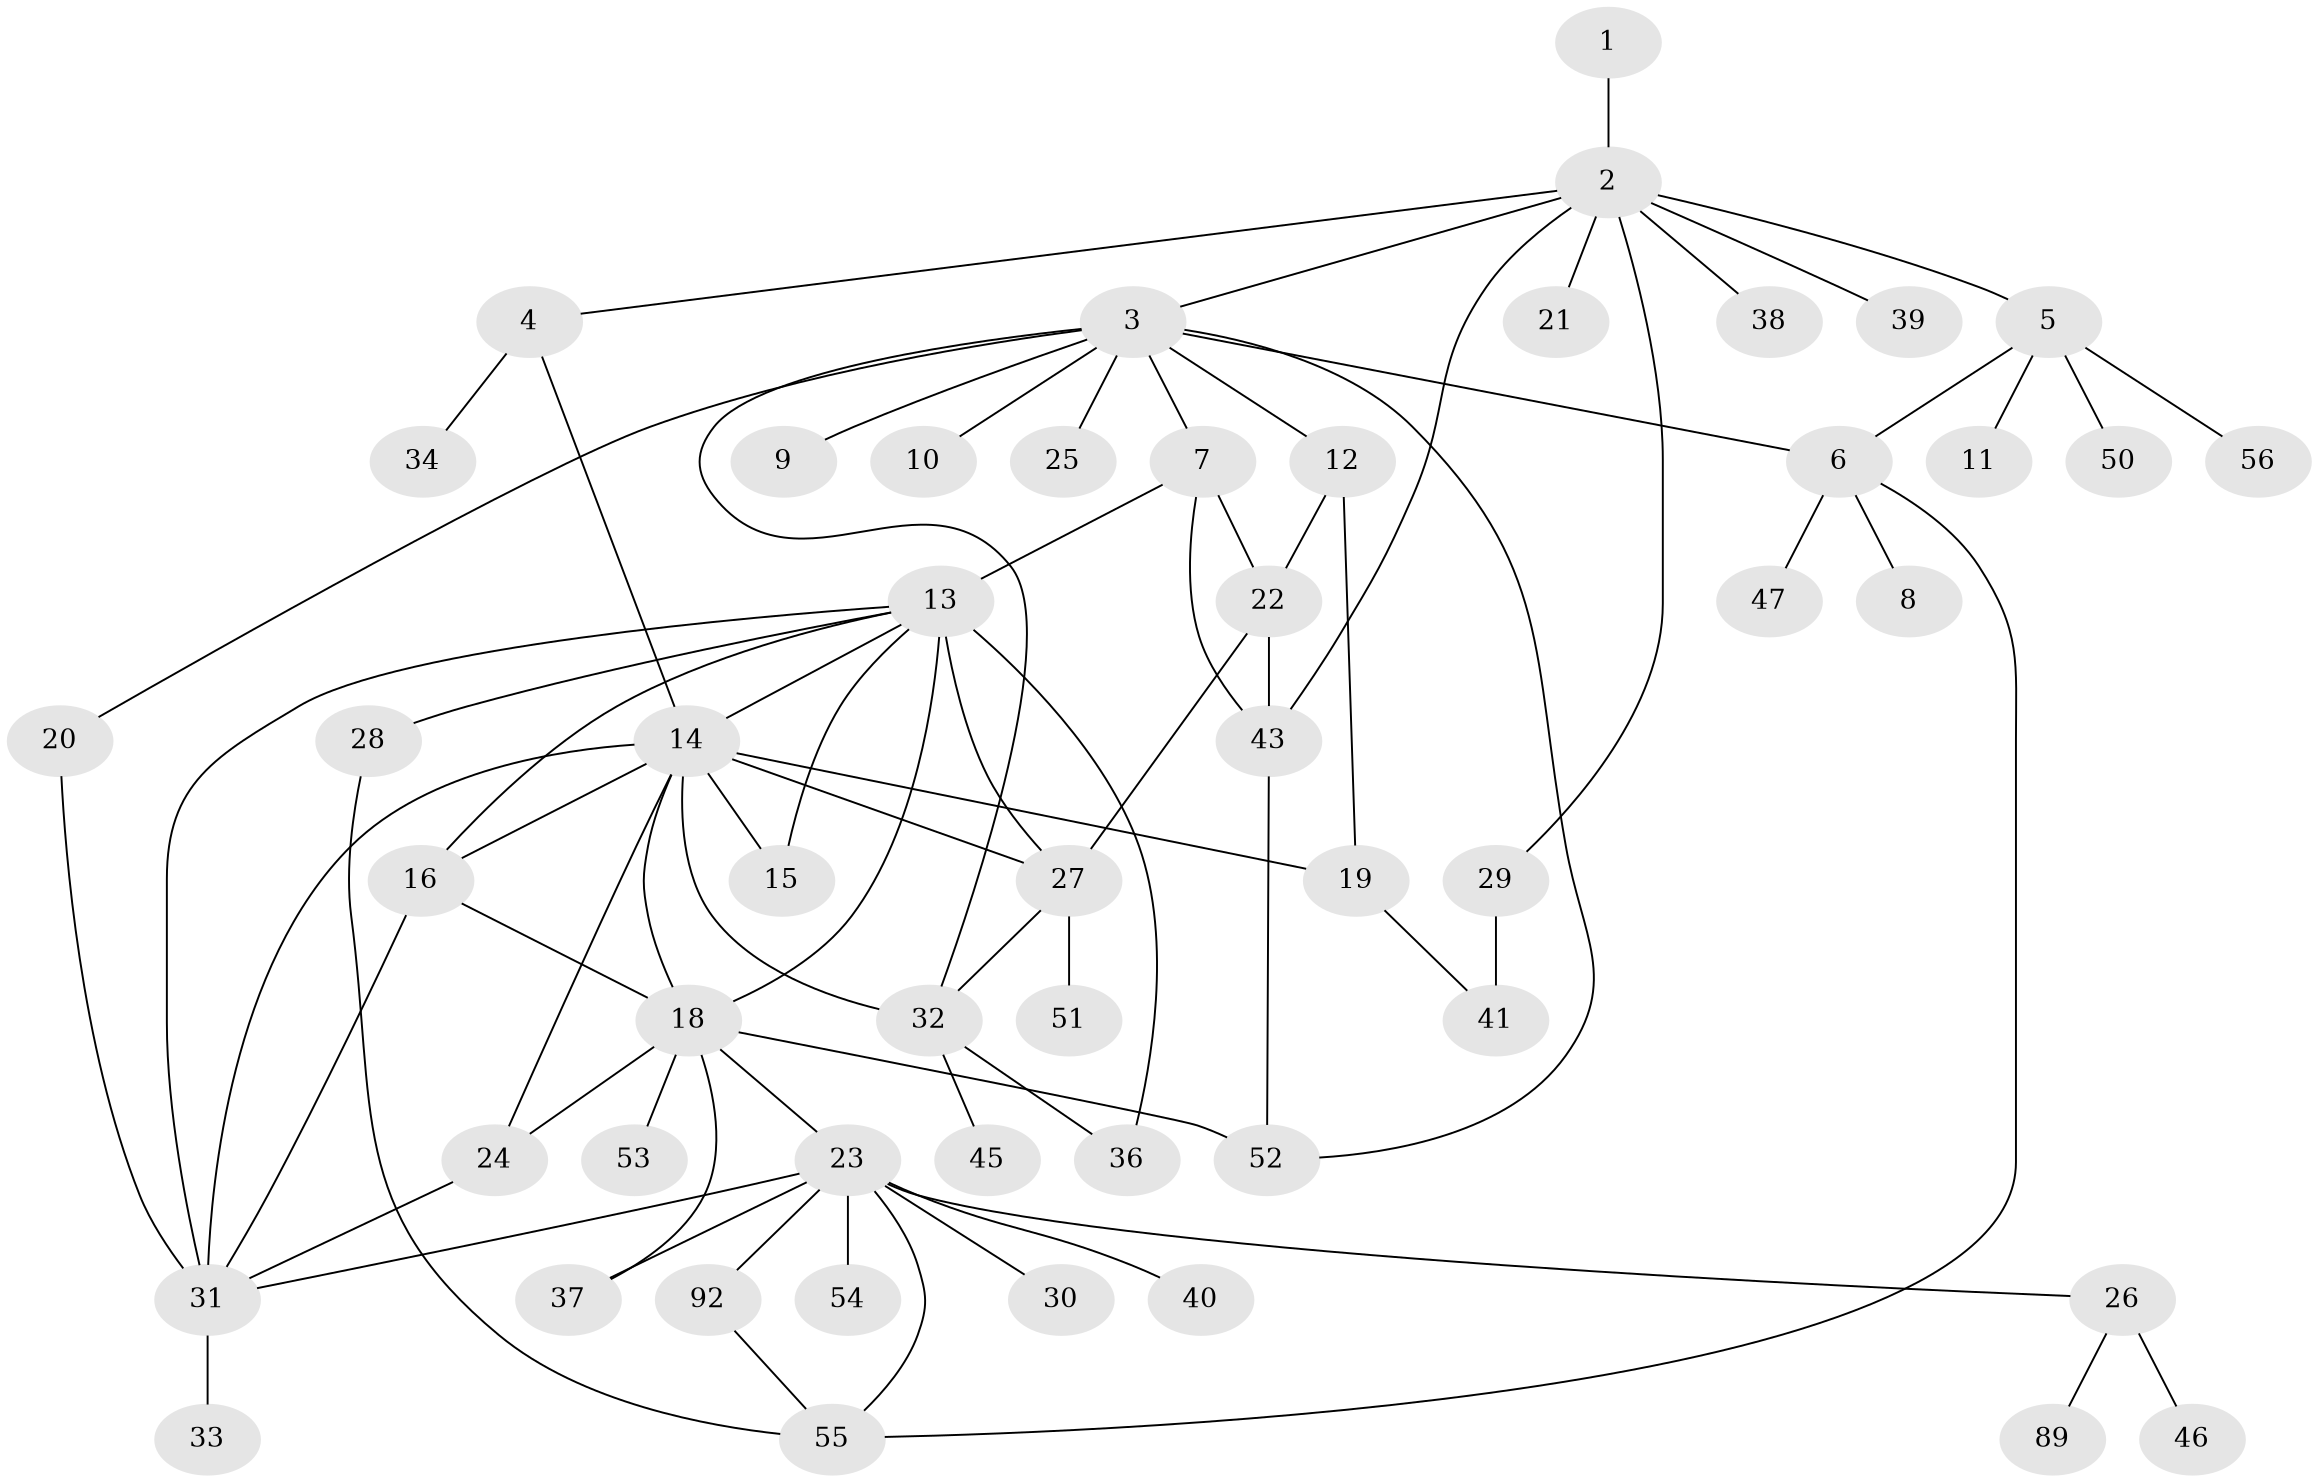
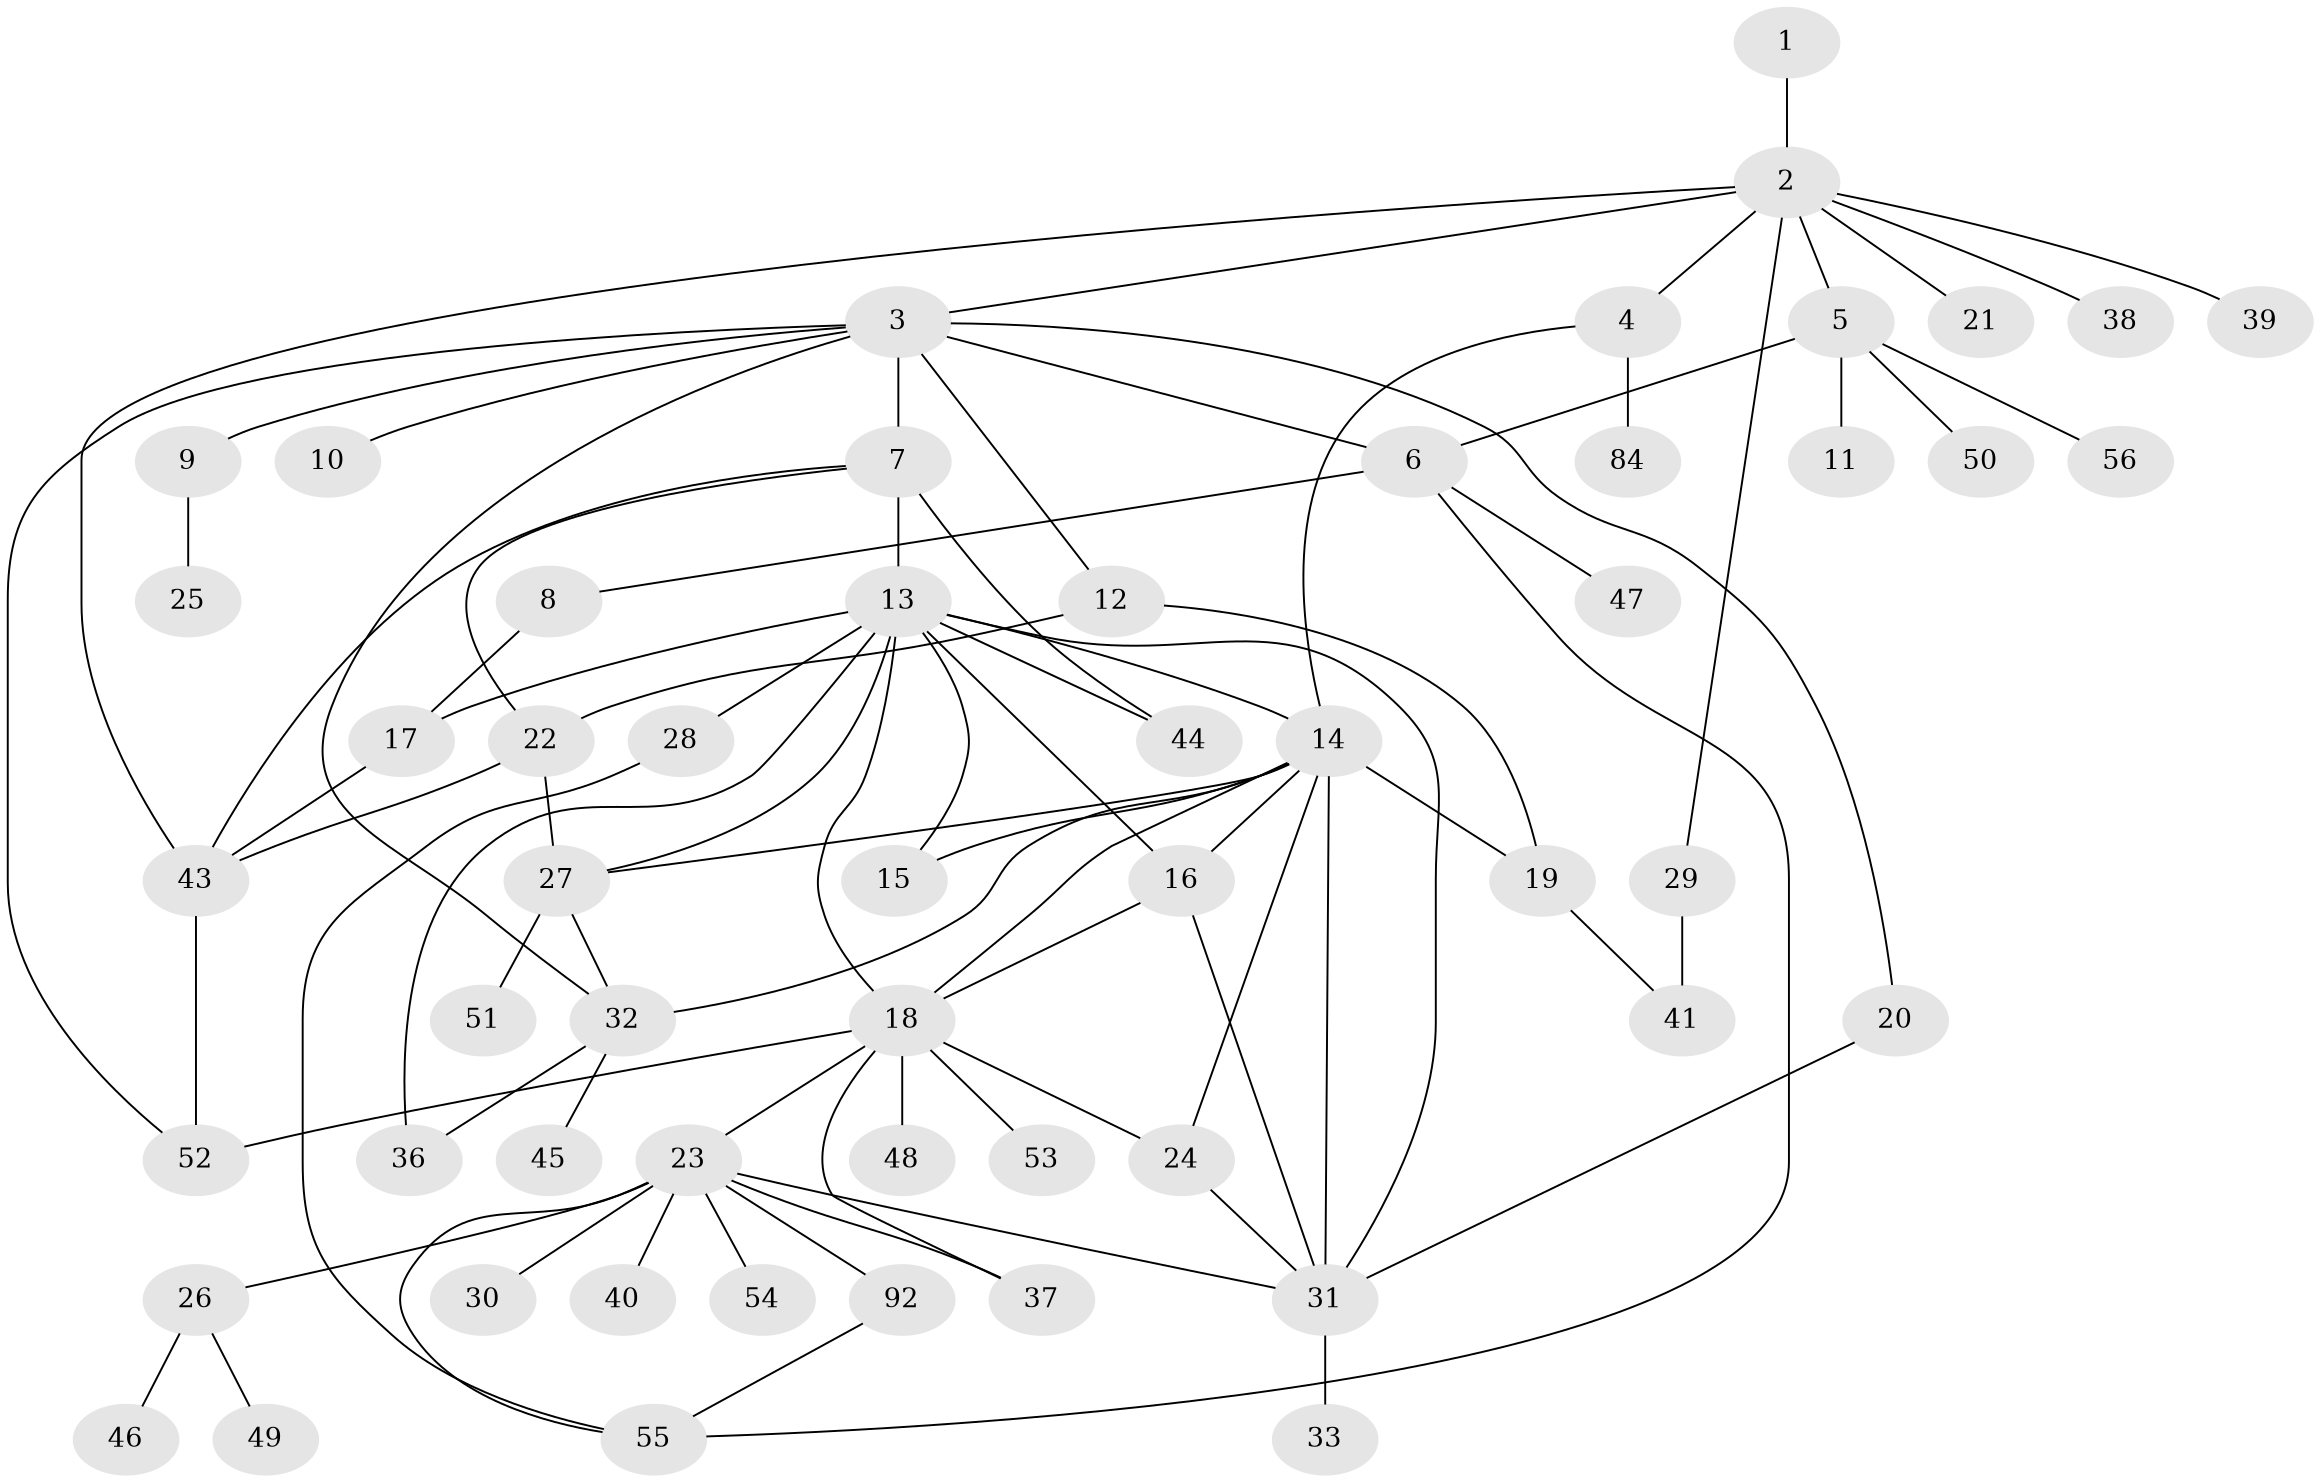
edge "3" -- "25": now "9" -- "25"
node "34": label "34" -> "84"
node "17": added
node "44": added
node "48": added
node "89": label "89" -> "49"
